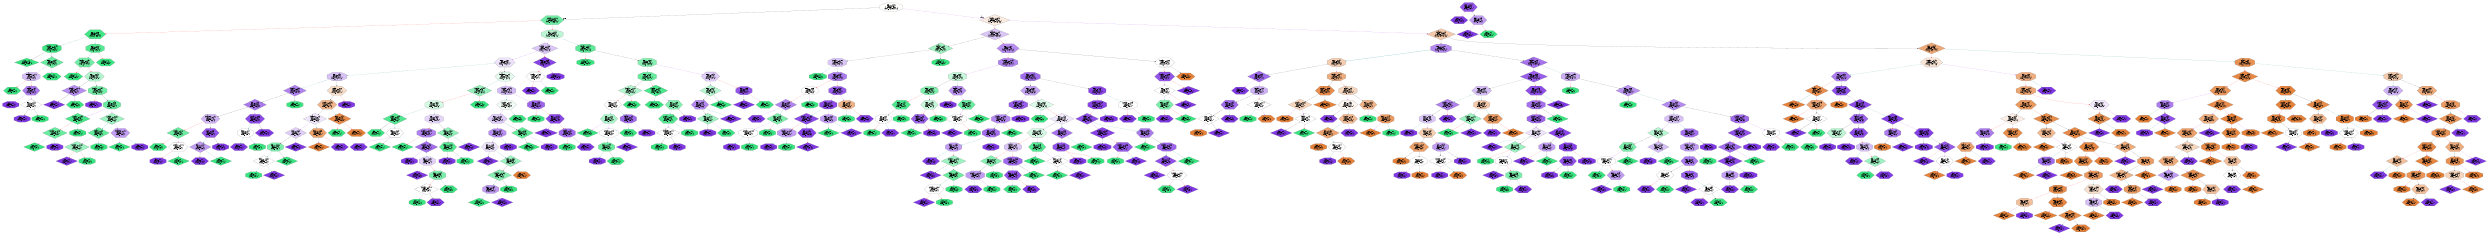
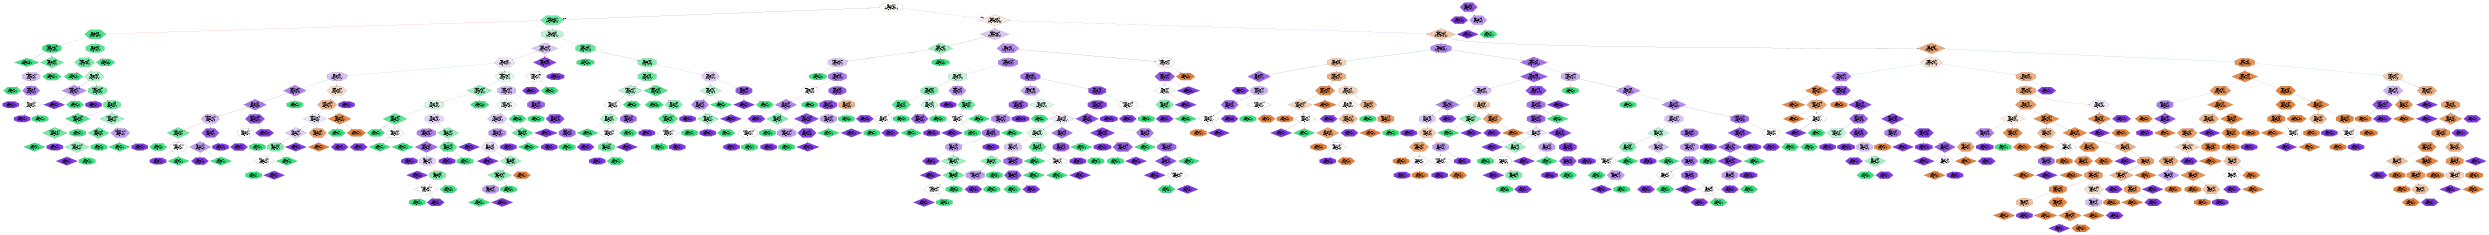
node "HDL <= -0.636 gini = 0.455 samples = 80 value = [0, 28, 52]": label "HDL <= -0.636 gini = 0.455 samples = 80 value = [0, 28, 52]" -> "HDL <= -0.636 isBlack = 0.455 samples = 80 value = [0, 28, 52]"
